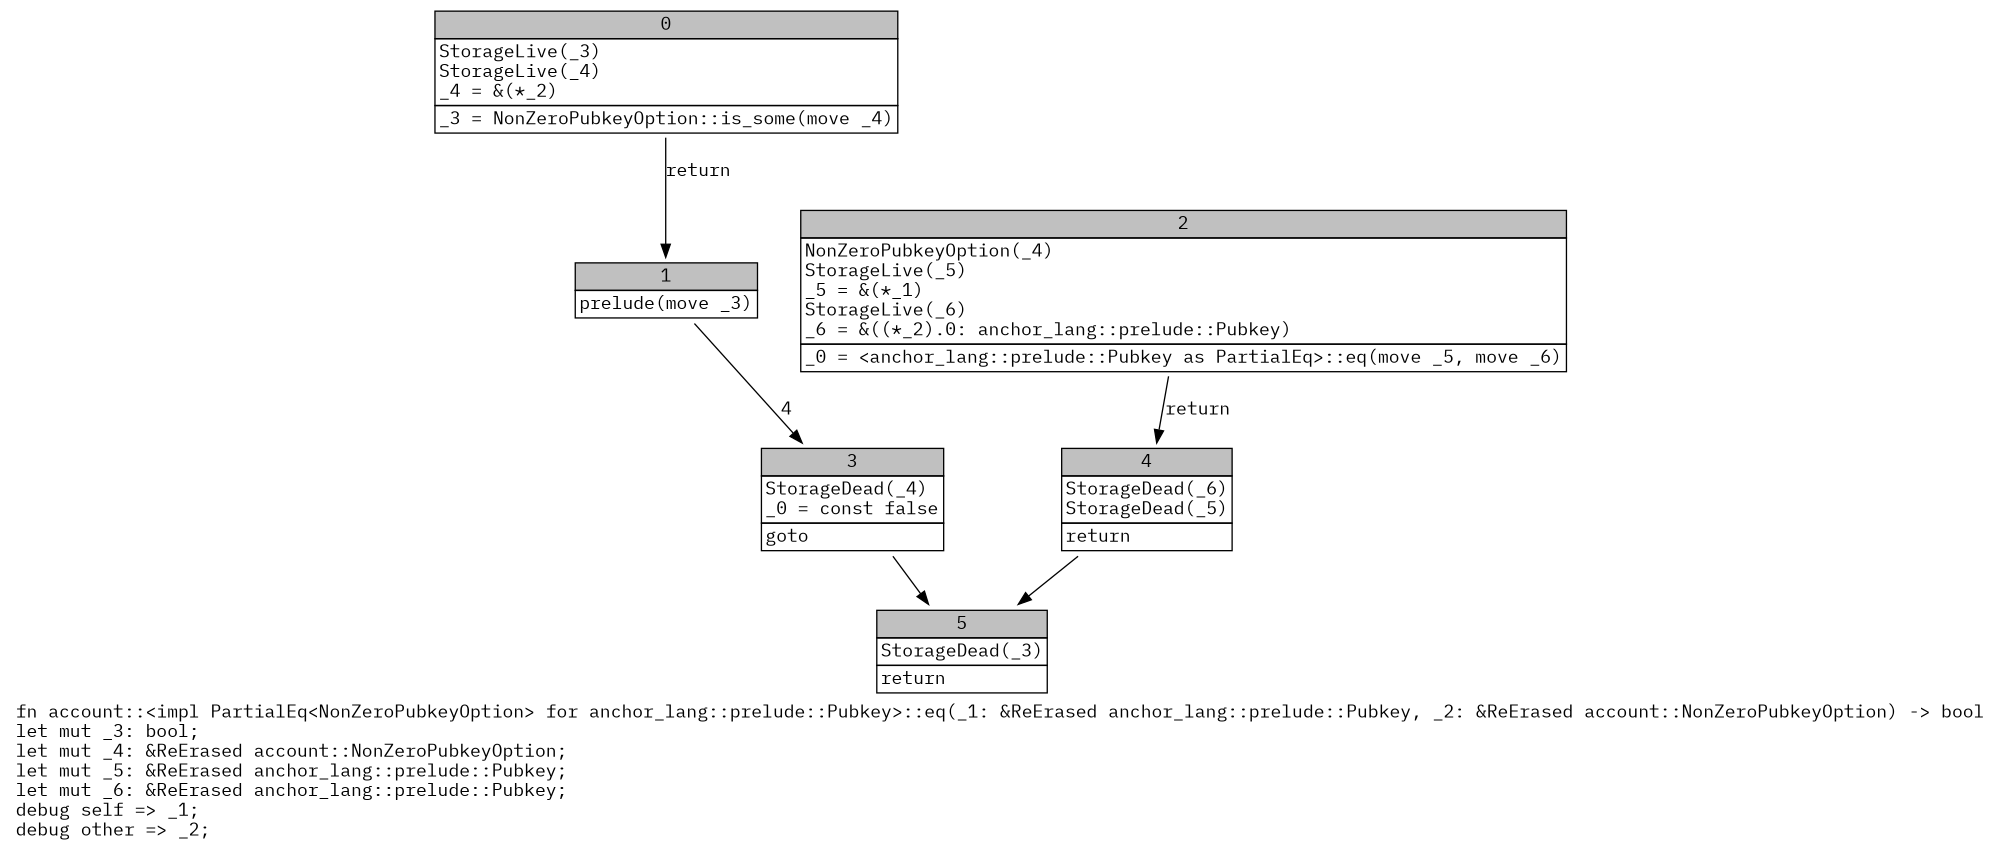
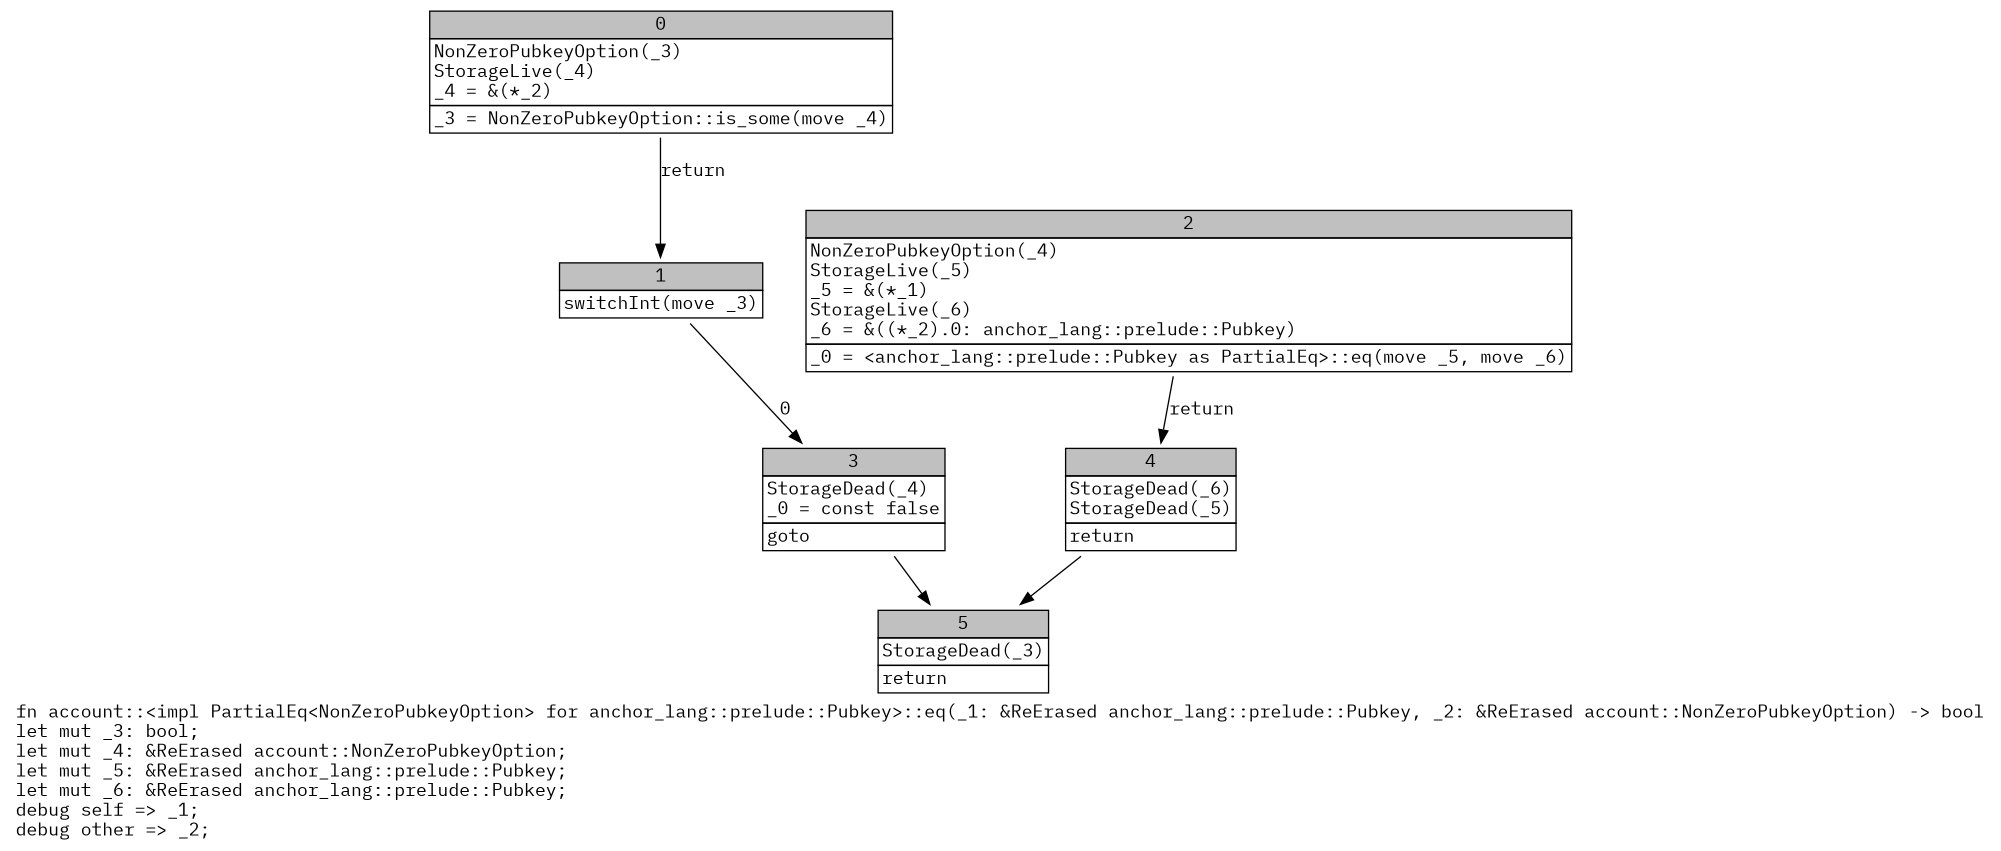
node "0": text "StorageLive(_3)" -> "NonZeroPubkeyOption(_3)"
node "1": text "prelude(move _3)" -> "switchInt(move _3)"
edge "1" -> "3": label "4" -> "0"
